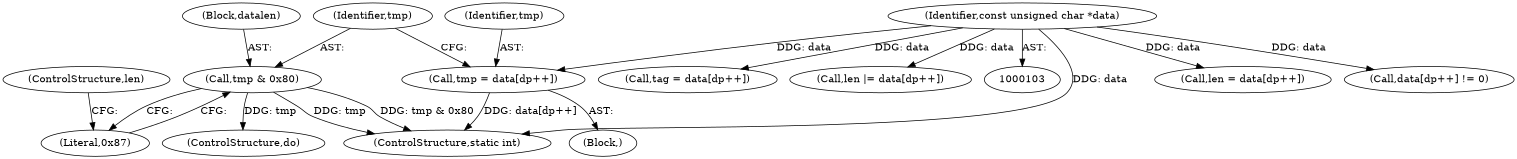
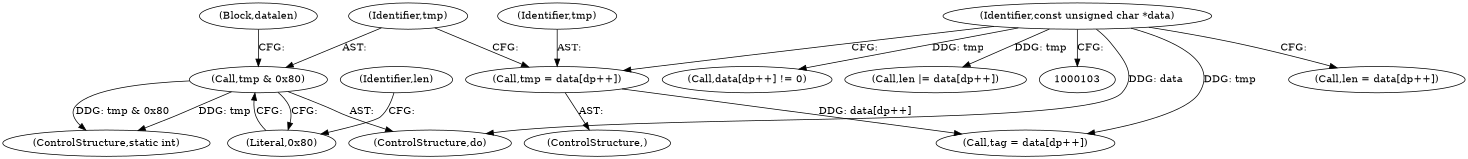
edge "(Block,datalen)" -> "(Call,tmp & 0x80)": label "AST: " -> "CFG: "
edge "(Identifier,const unsigned char *data)" -> "(Call,tmp = data[dp++])": label "DDG: data" -> "CFG: "
edge "(Identifier,const unsigned char *data)" -> "(Call,tag = data[dp++])": label "DDG: data" -> "DDG: tmp"
edge "(Identifier,const unsigned char *data)" -> "(Call,len |= data[dp++])": label "DDG: data" -> "DDG: tmp"
edge "(Identifier,const unsigned char *data)" -> "1000103": label "AST: " -> "CFG: "
edge "(Identifier,const unsigned char *data)" -> "(Call,len = data[dp++])": label "DDG: data" -> "CFG: "
edge "(Identifier,const unsigned char *data)" -> "(Call,data[dp++] != 0)": label "DDG: data" -> "DDG: tmp"
node "(ControlStructure,len)": label "(ControlStructure,len)" -> "(Identifier,len)"
edge "(Call,tmp = data[dp++])" -> "(ControlStructure,static int)": now "(Call,tmp = data[dp++])" -> "(Call,tag = data[dp++])"
edge "(Call,tmp & 0x80)" -> "(ControlStructure,do)": label "DDG: tmp" -> "AST: "
edge "(Identifier,const unsigned char *data)" -> "(ControlStructure,static int)": now "(Identifier,const unsigned char *data)" -> "(ControlStructure,do)"
node "(Literal,0x87)": label "(Literal,0x87)" -> "(Literal,0x80)"
node "(Block,)": label "(Block,)" -> "(ControlStructure,)"
